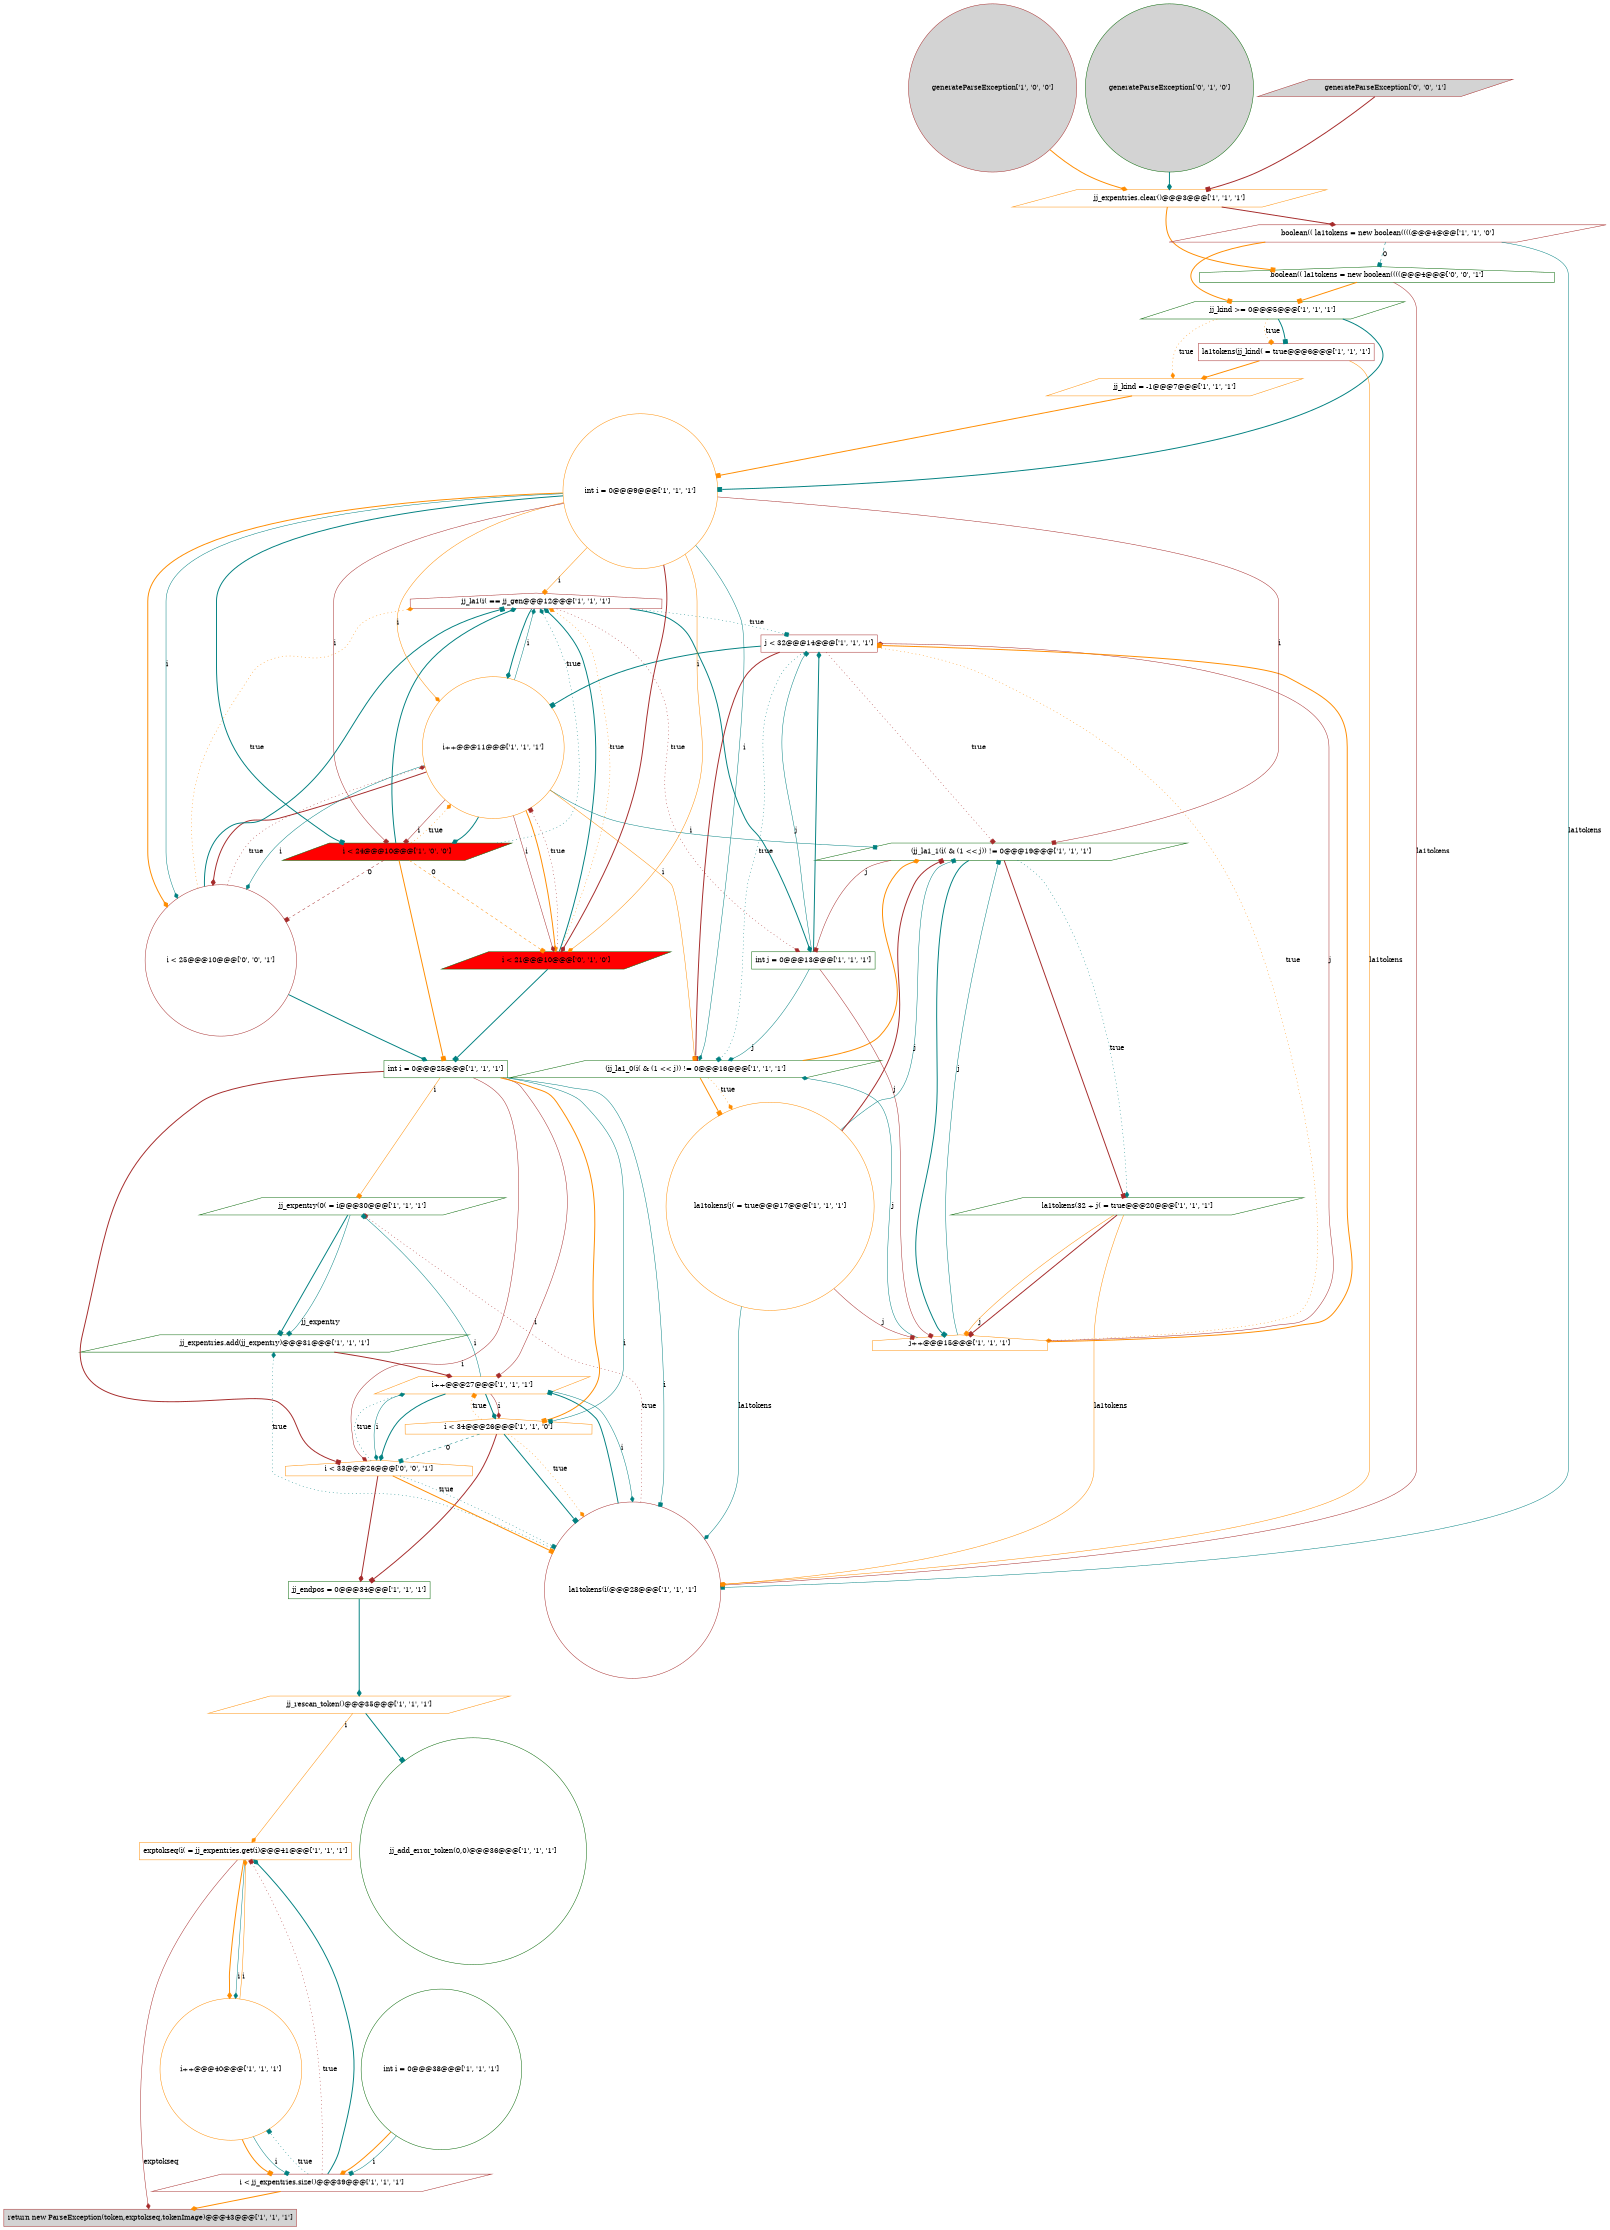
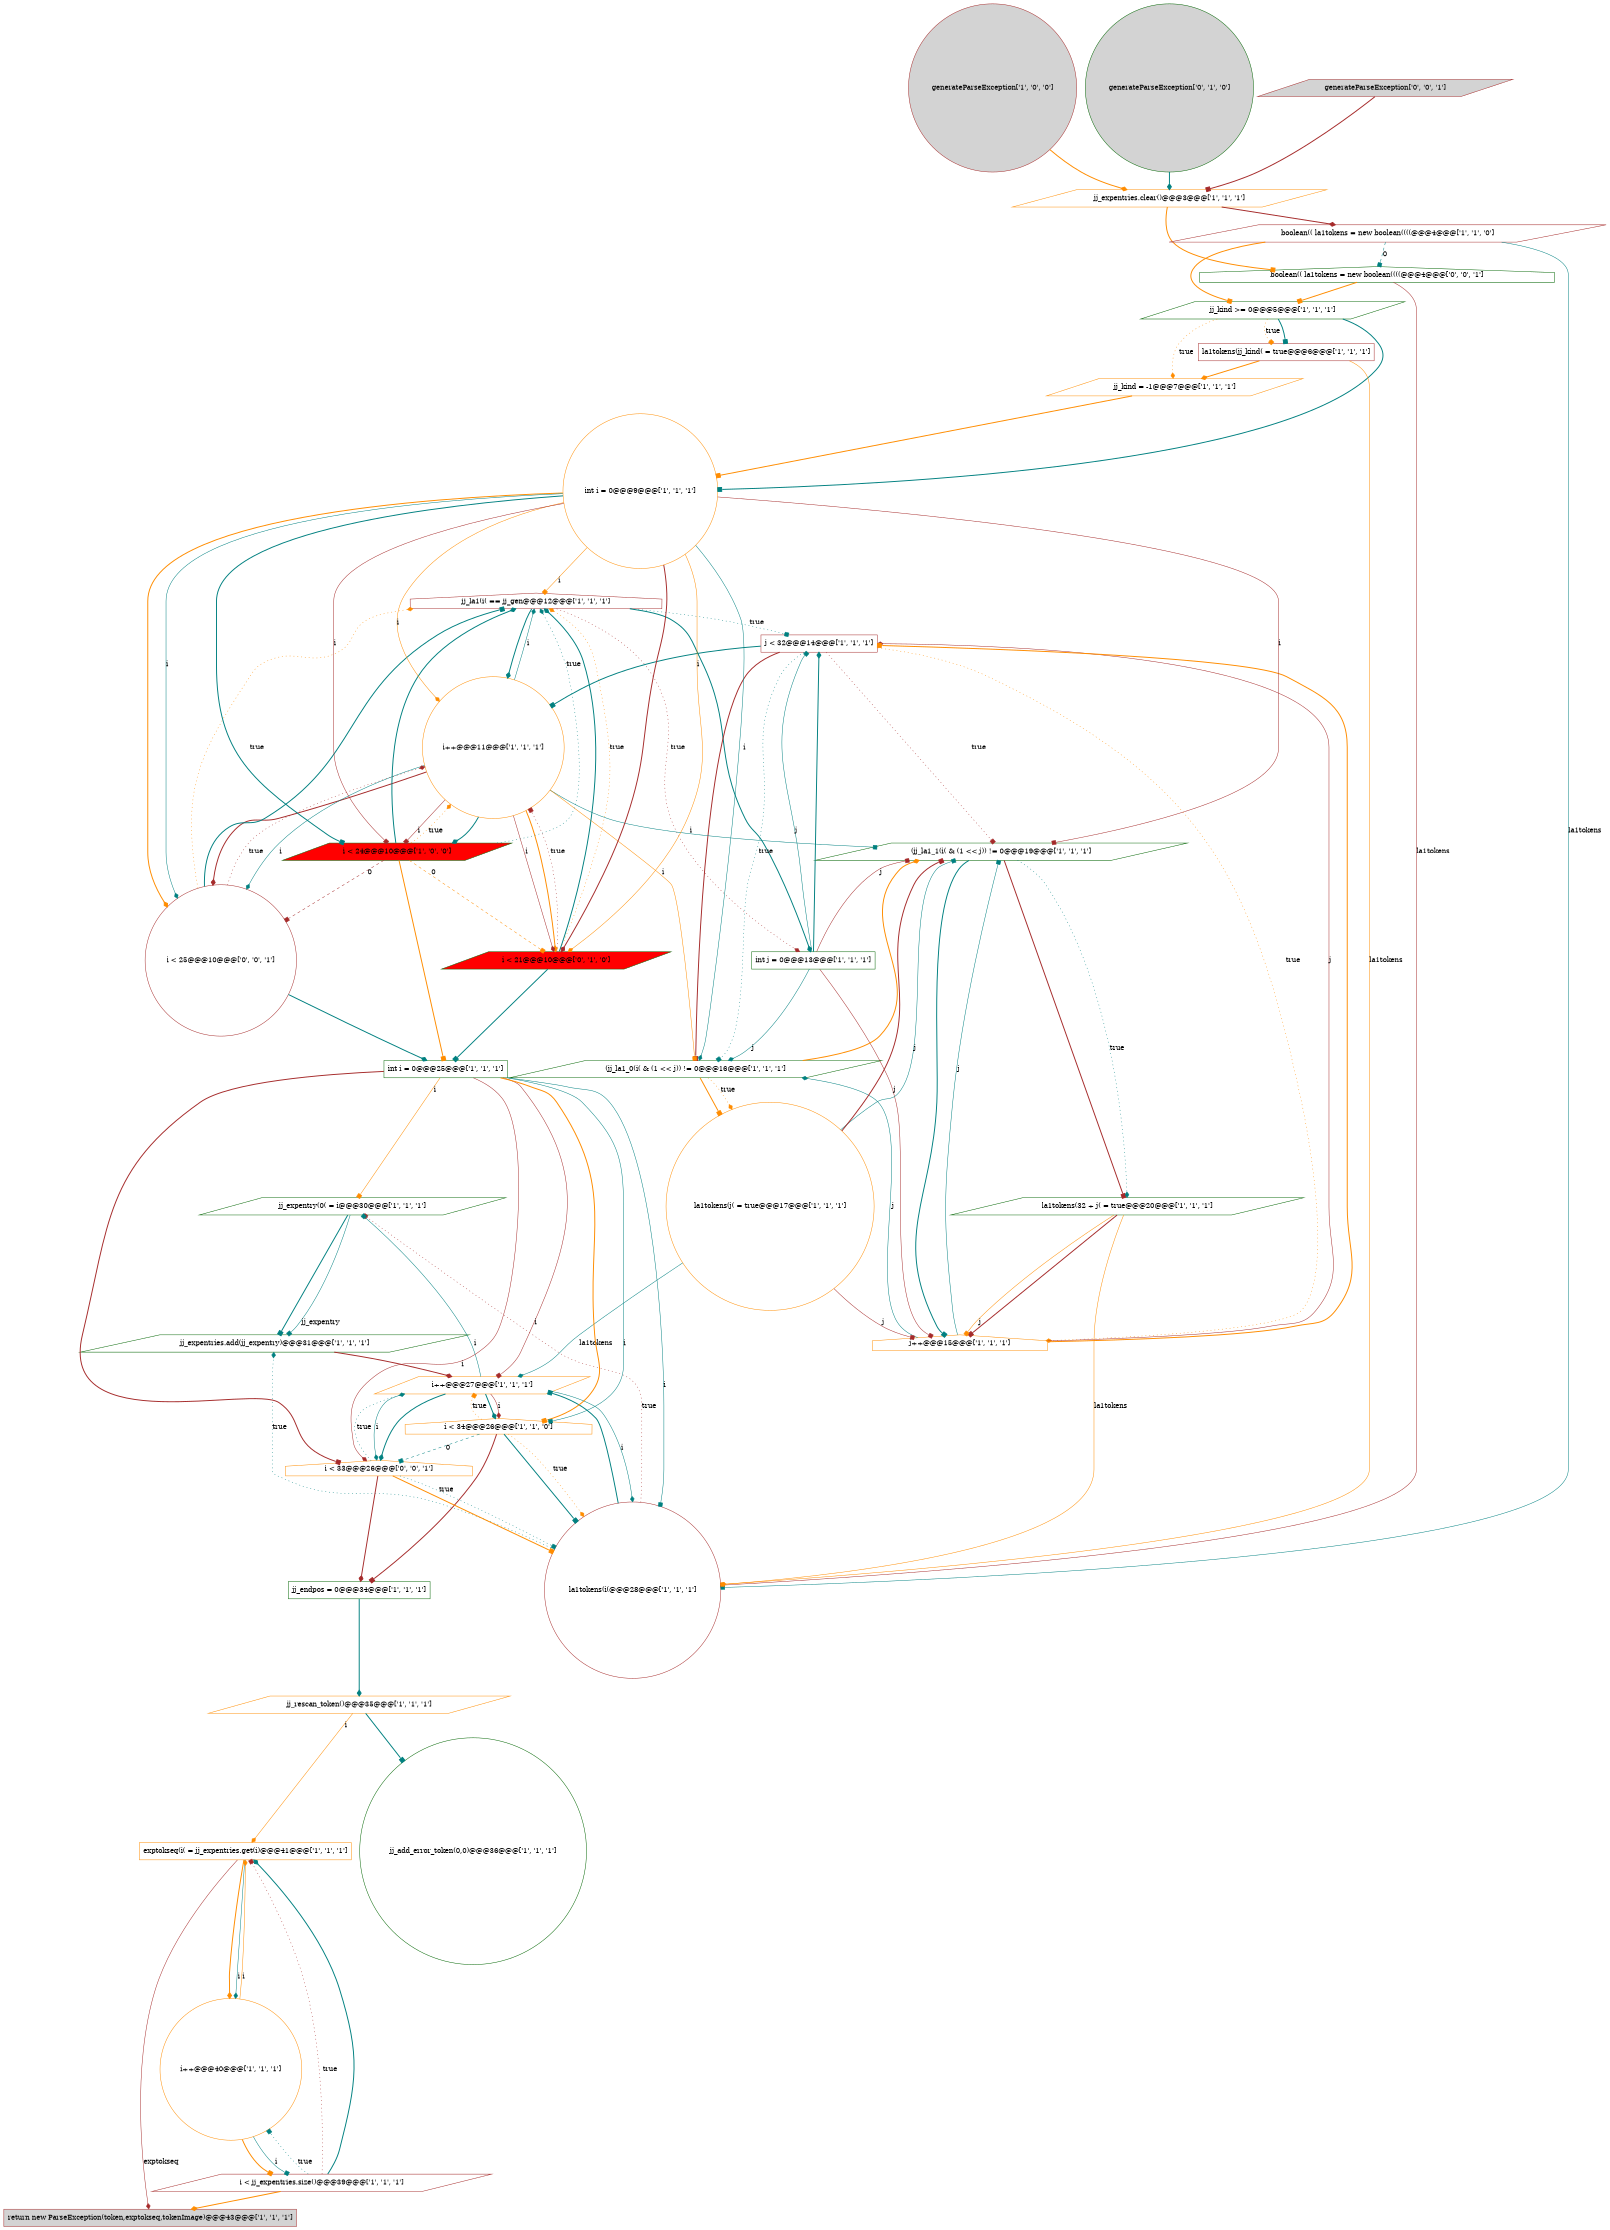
edge "(jj_la1_1(i( & (1 << j)) != 0@@@19@@@['1', '1', '1']" -> "int j = 0@@@13@@@['1', '1', '1']": reversed
edge "la1tokens(j( = true@@@17@@@['1', '1', '1']" -> "la1tokens(i(@@@28@@@['1', '1', '1']": now "la1tokens(j( = true@@@17@@@['1', '1', '1']" -> "i++@@@27@@@['1', '1', '1']"
node "int i = 0@@@38@@@['1', '1', '1']": removed
